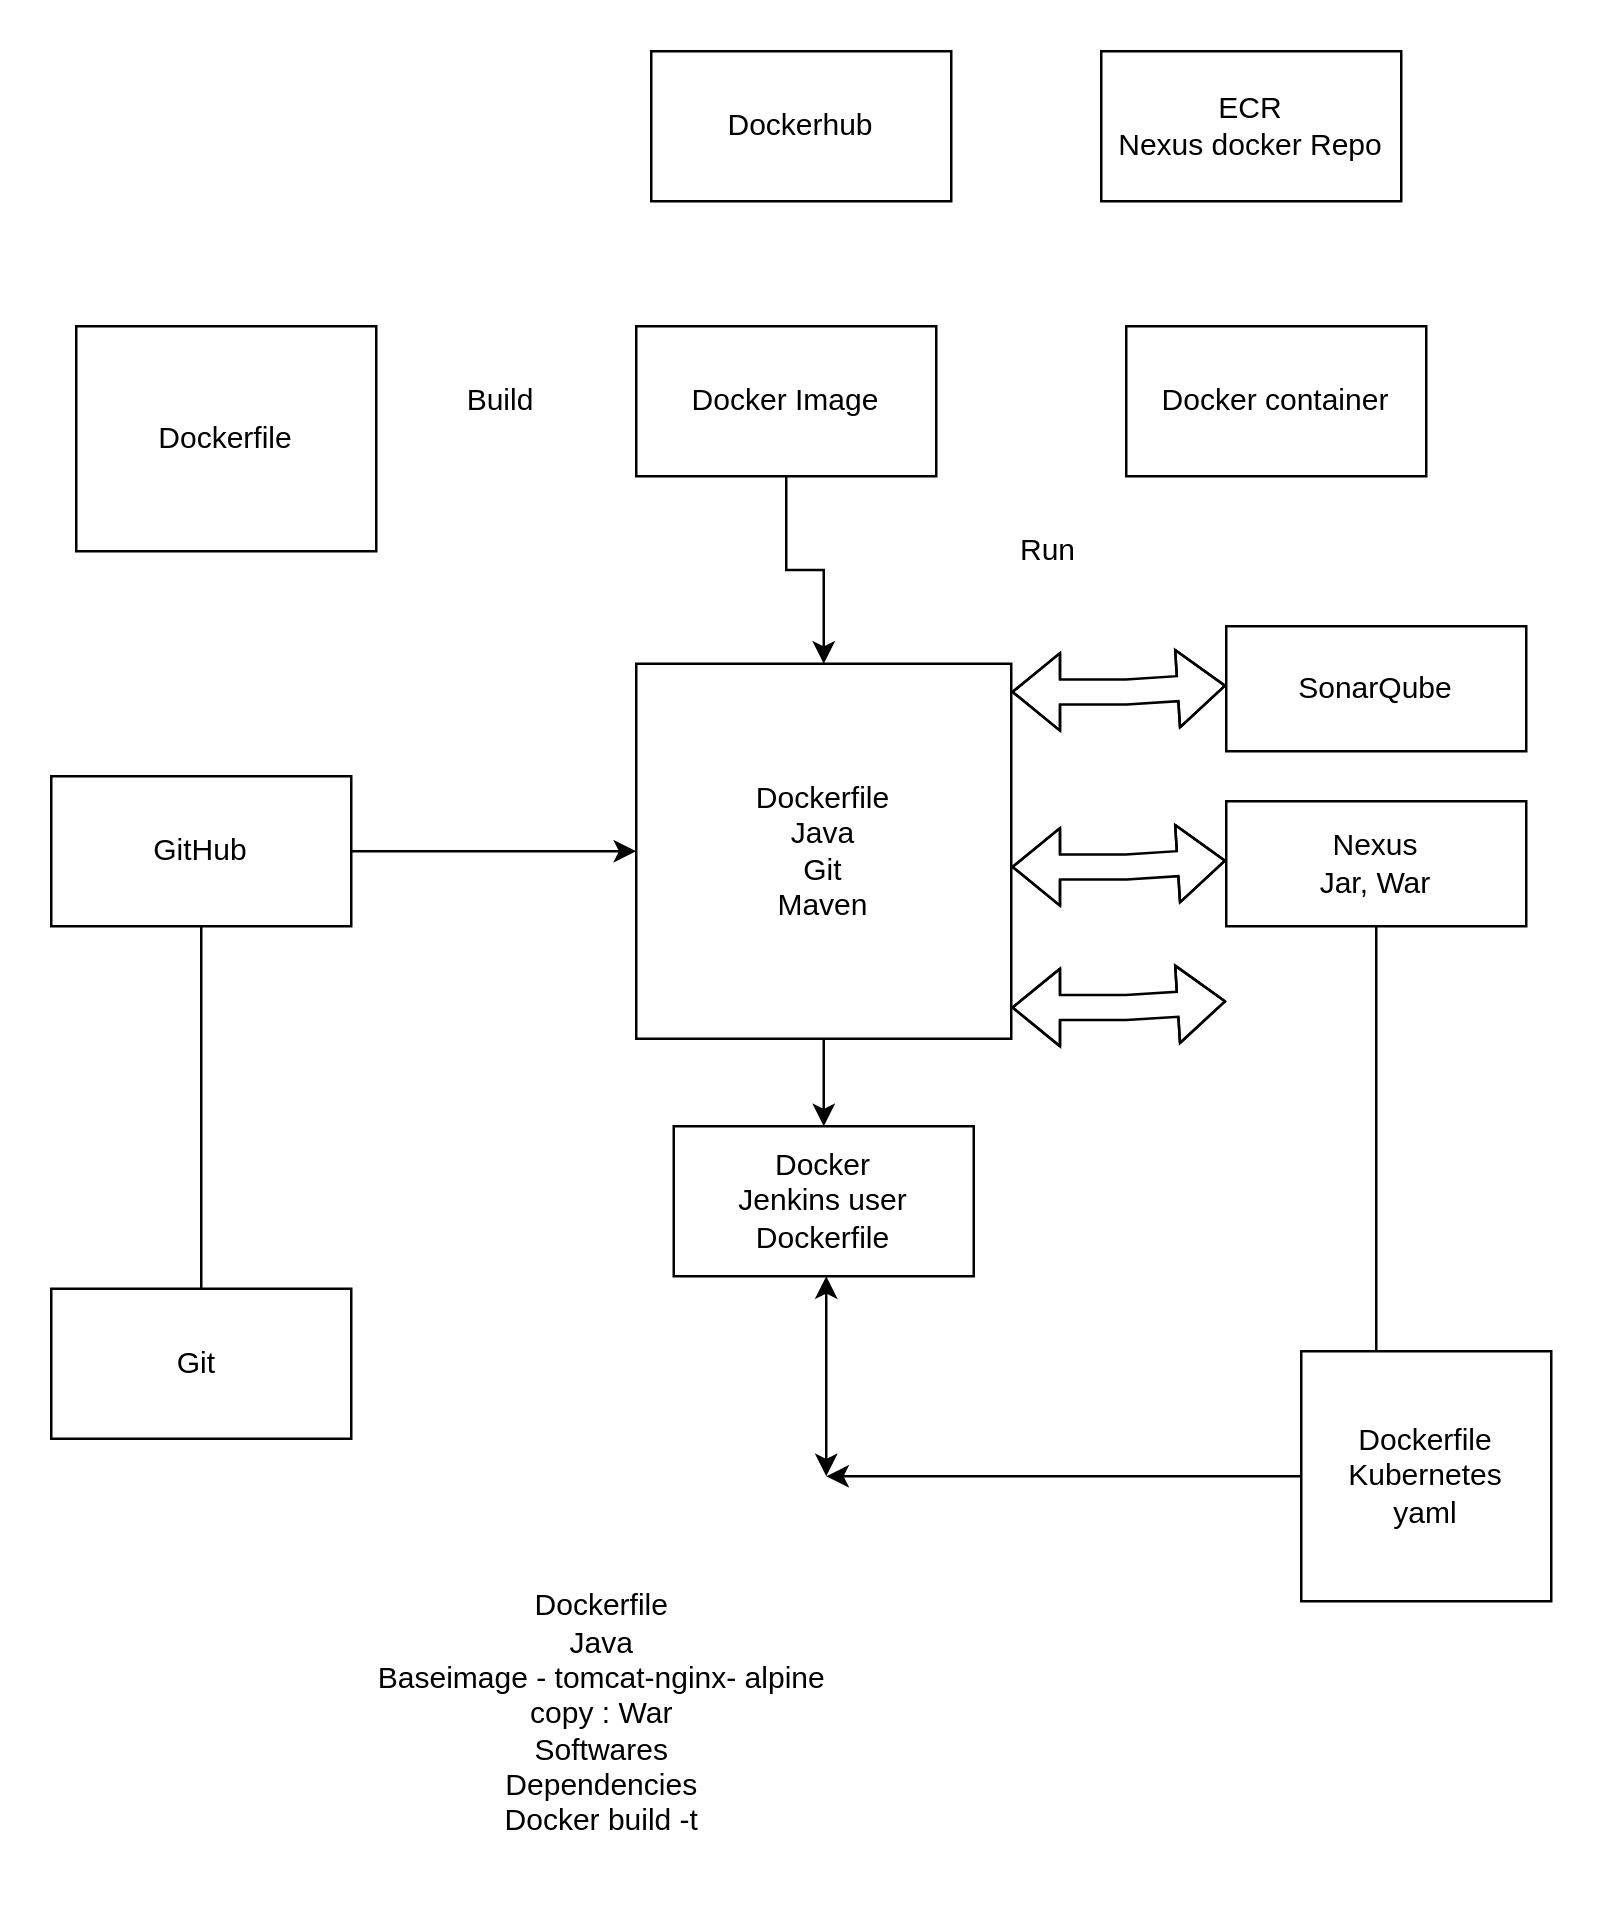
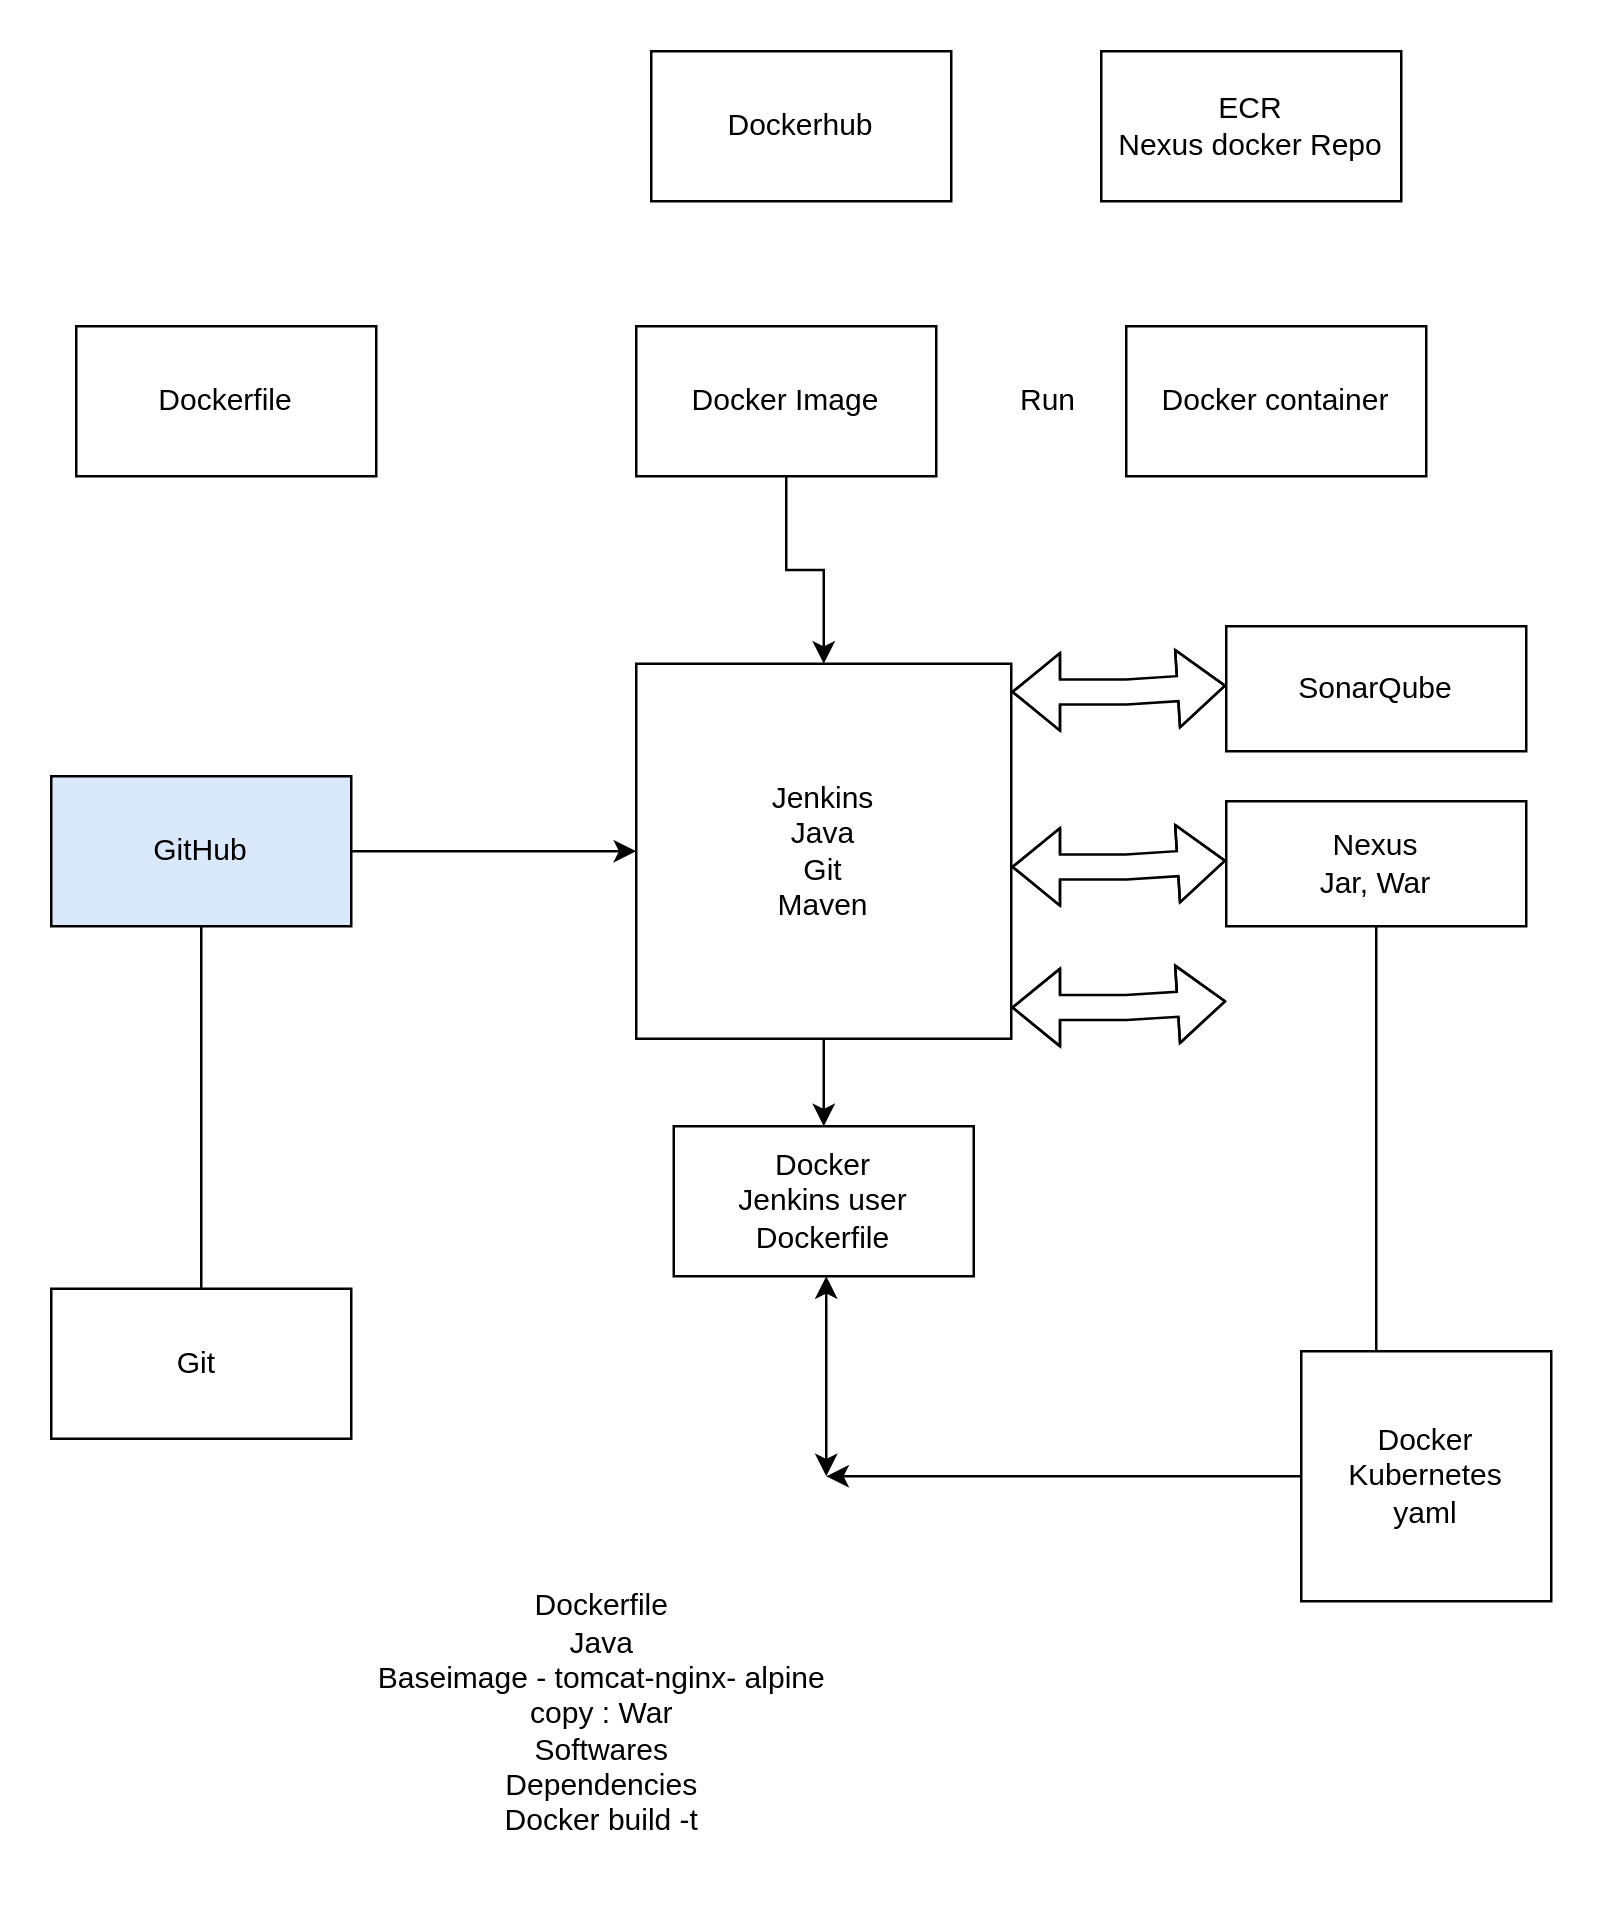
node "Build": removed
node "Dockerfile": size 300x225 -> 300x150
node "Run": moved (1049, 551) -> (1049, 401)
node "GitHub": fillcolor #ffffff -> #dae8fc
node "Dockerfile Java Git Maven": label "Dockerfile Java Git Maven" -> "Jenkins Java Git Maven"
node "Dockerfile Kubernetes yaml": label "Dockerfile Kubernetes yaml" -> "Docker Kubernetes yaml"
